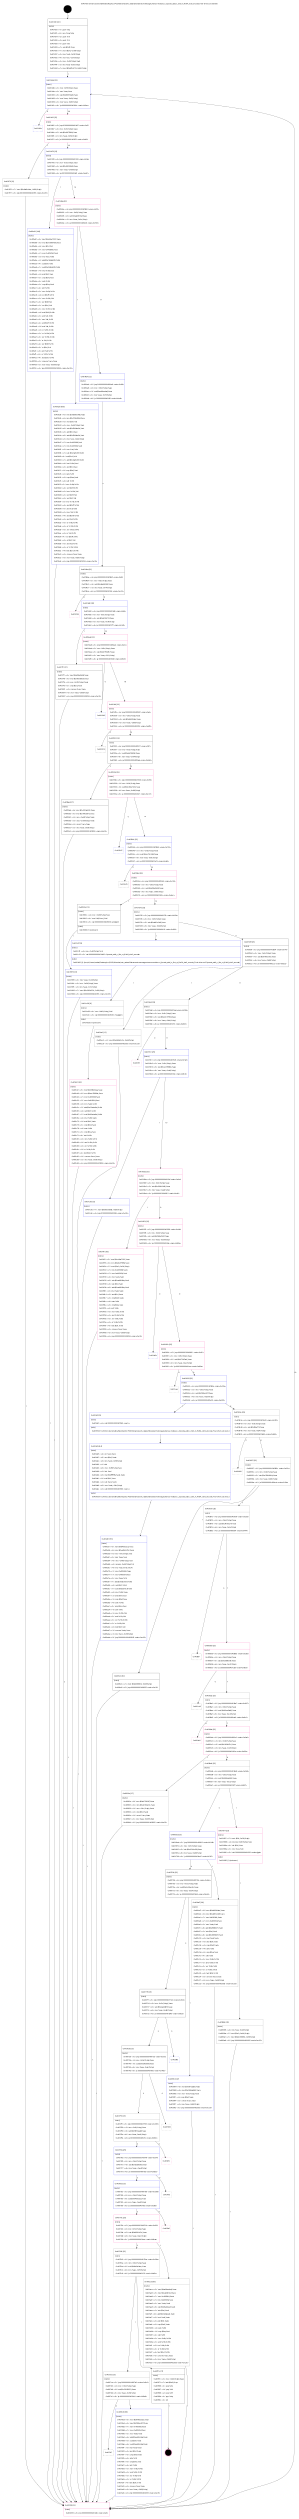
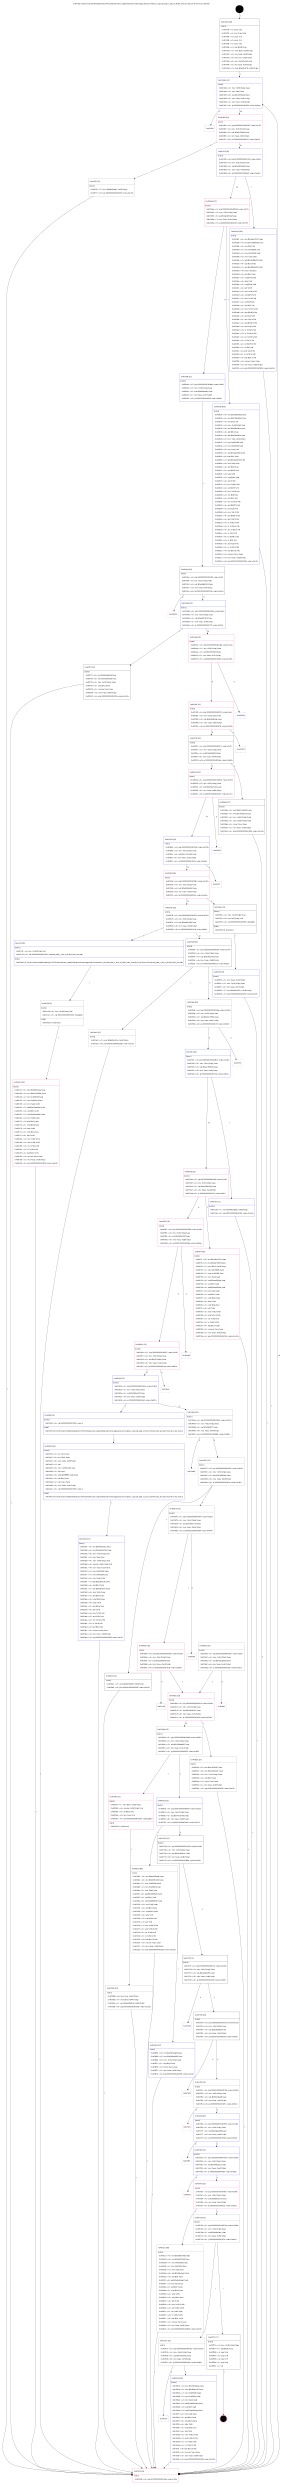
edge "0x401689 [25]" -> "0x4016a2 [25]": now "0x401689 [25]" -> "0x4016bb [25]"
